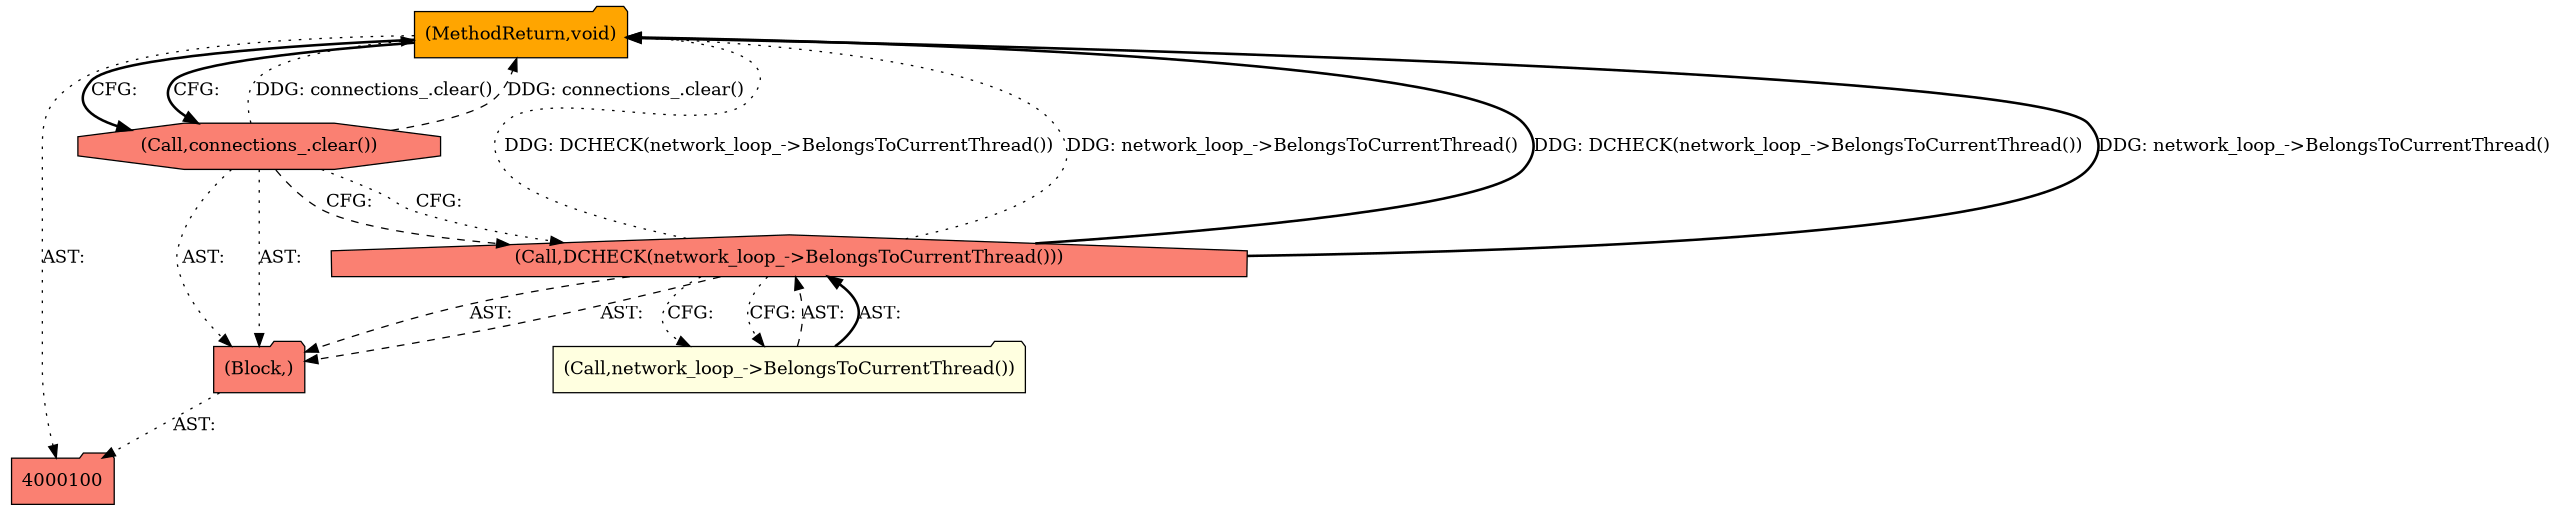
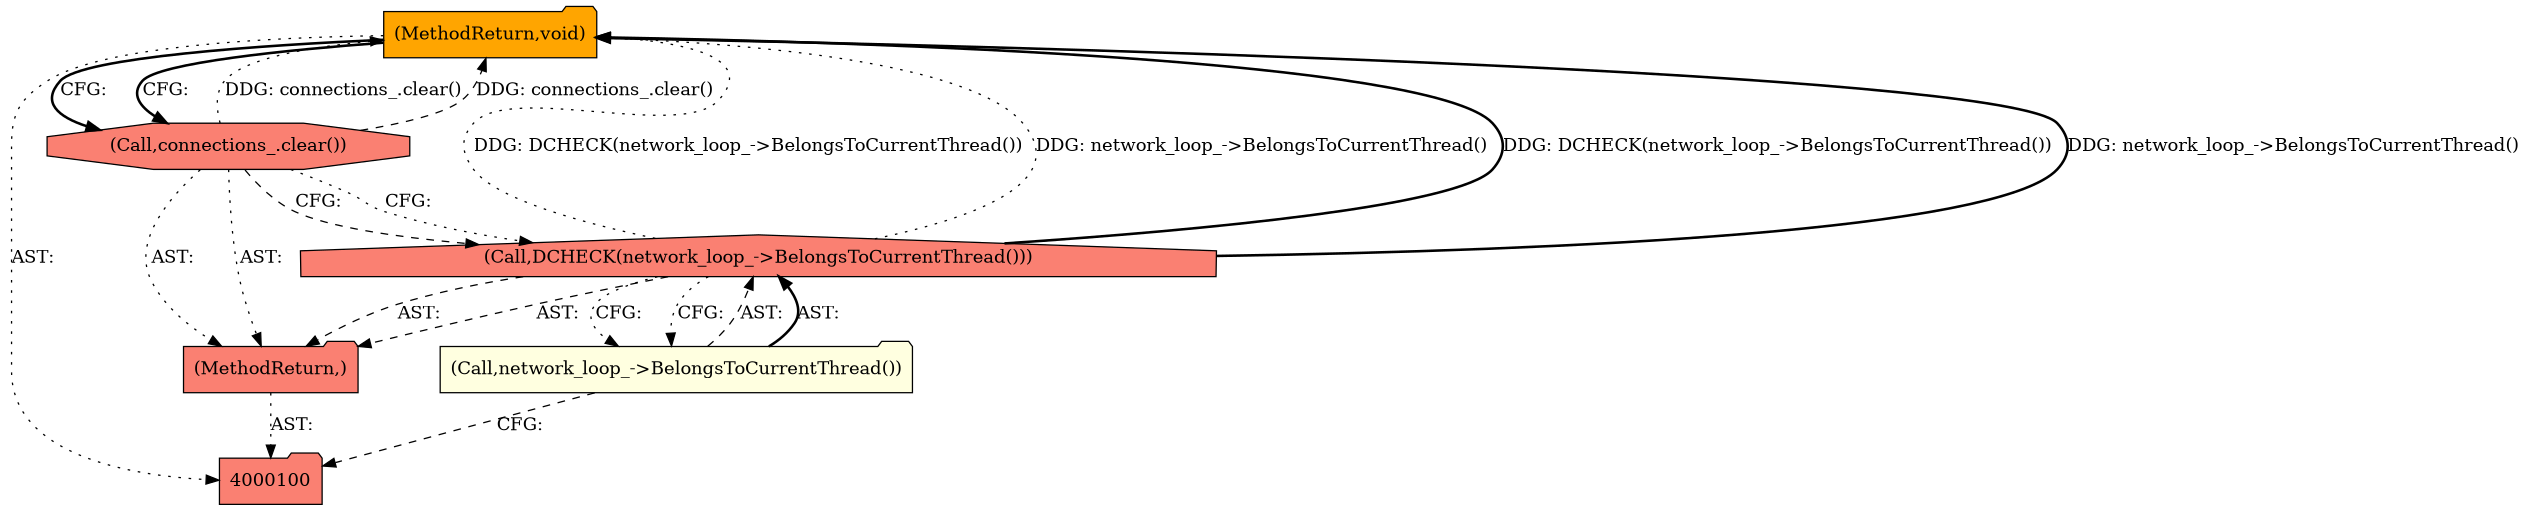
node "(Block,)": label "(Block,)" -> "(MethodReturn,)"
edge "(Call,network_loop_->BelongsToCurrentThread())" -> "4000100": added, label "CFG:"
